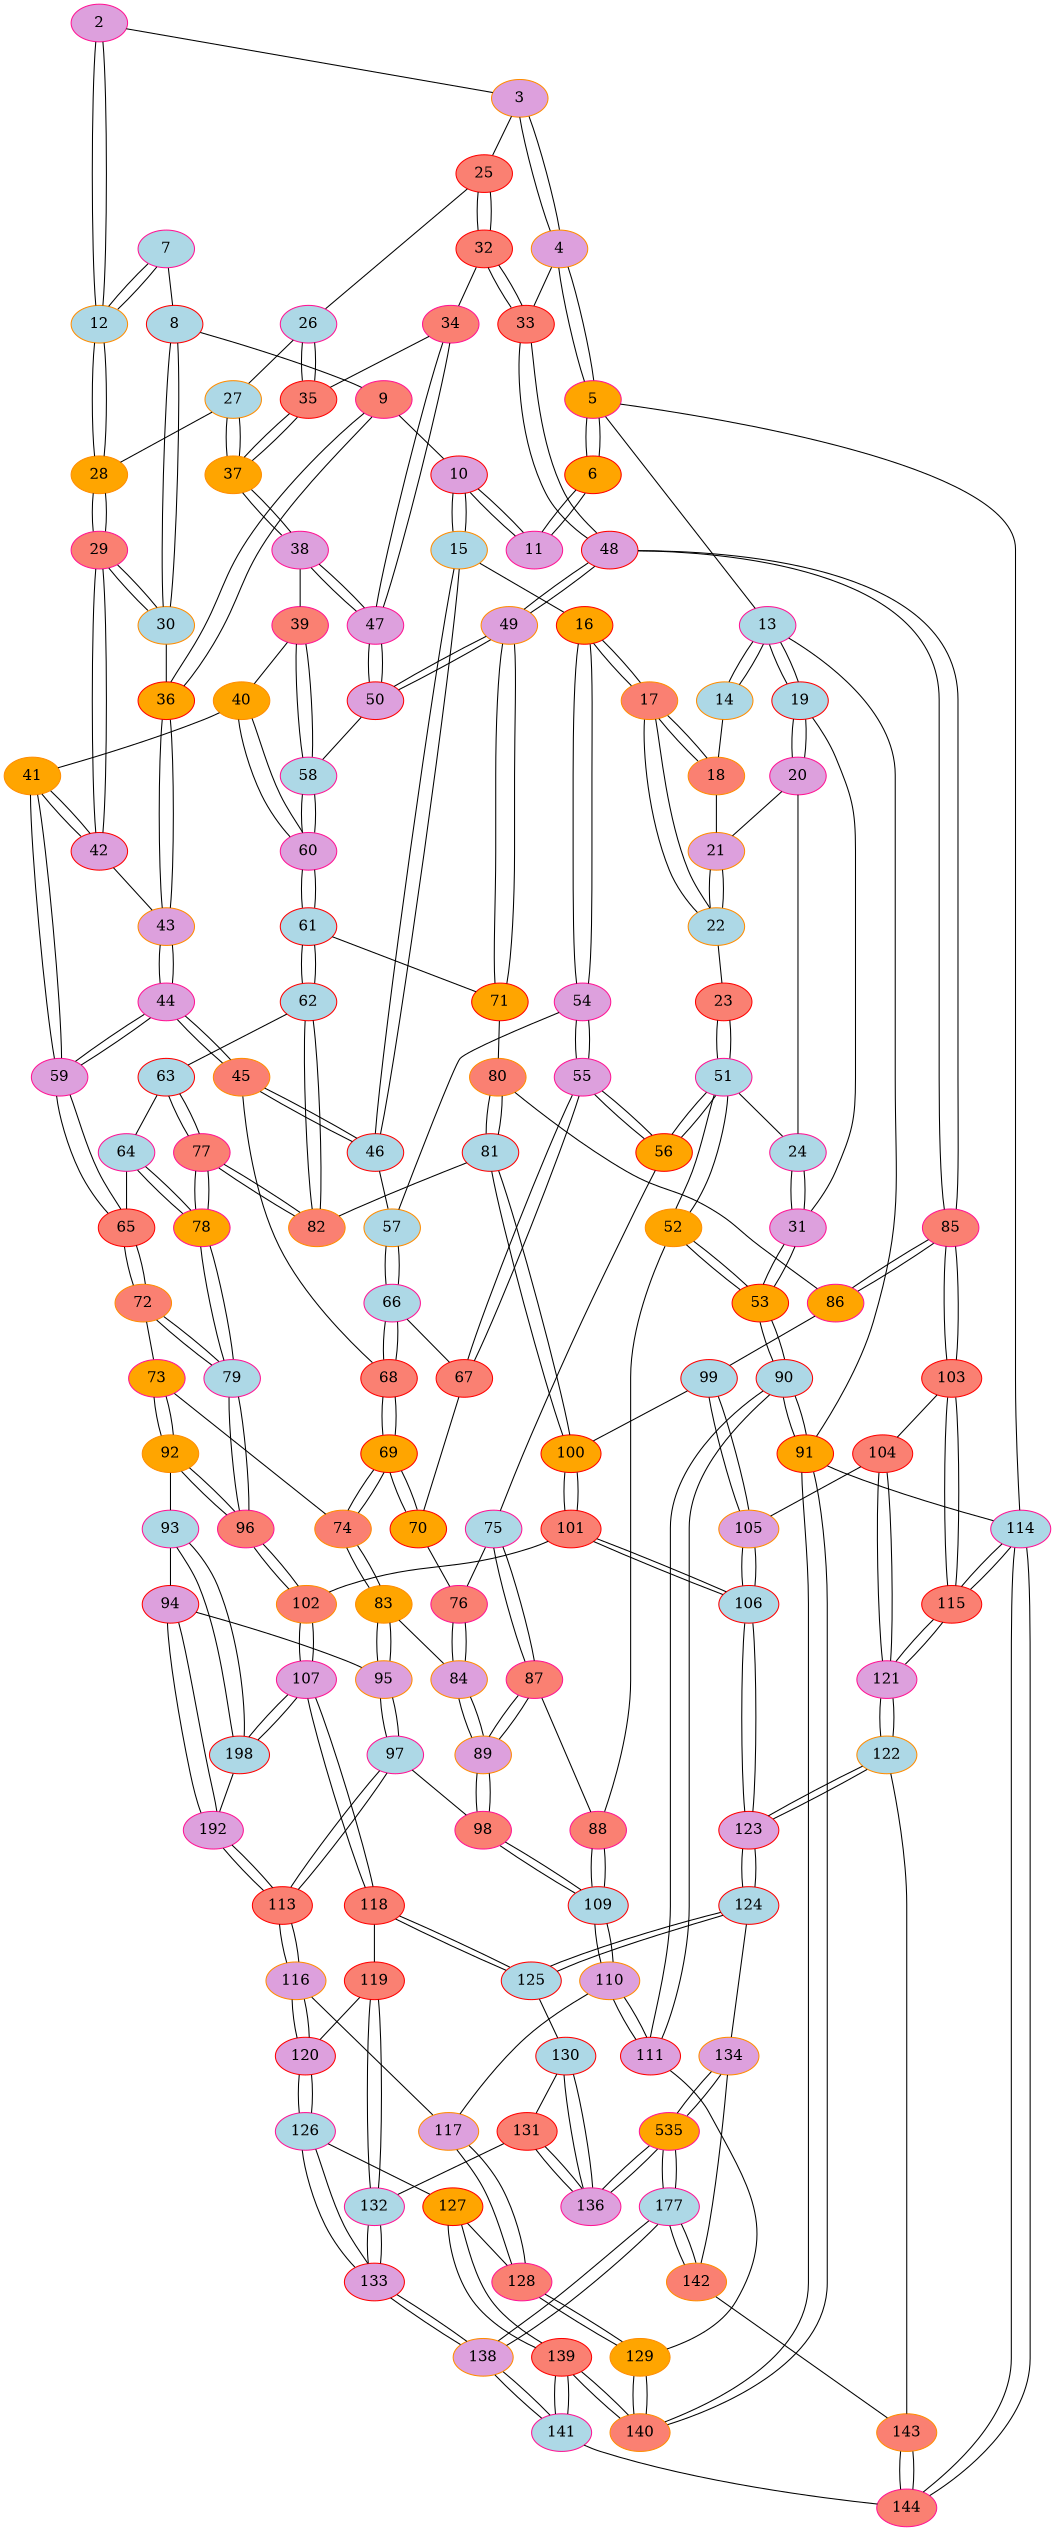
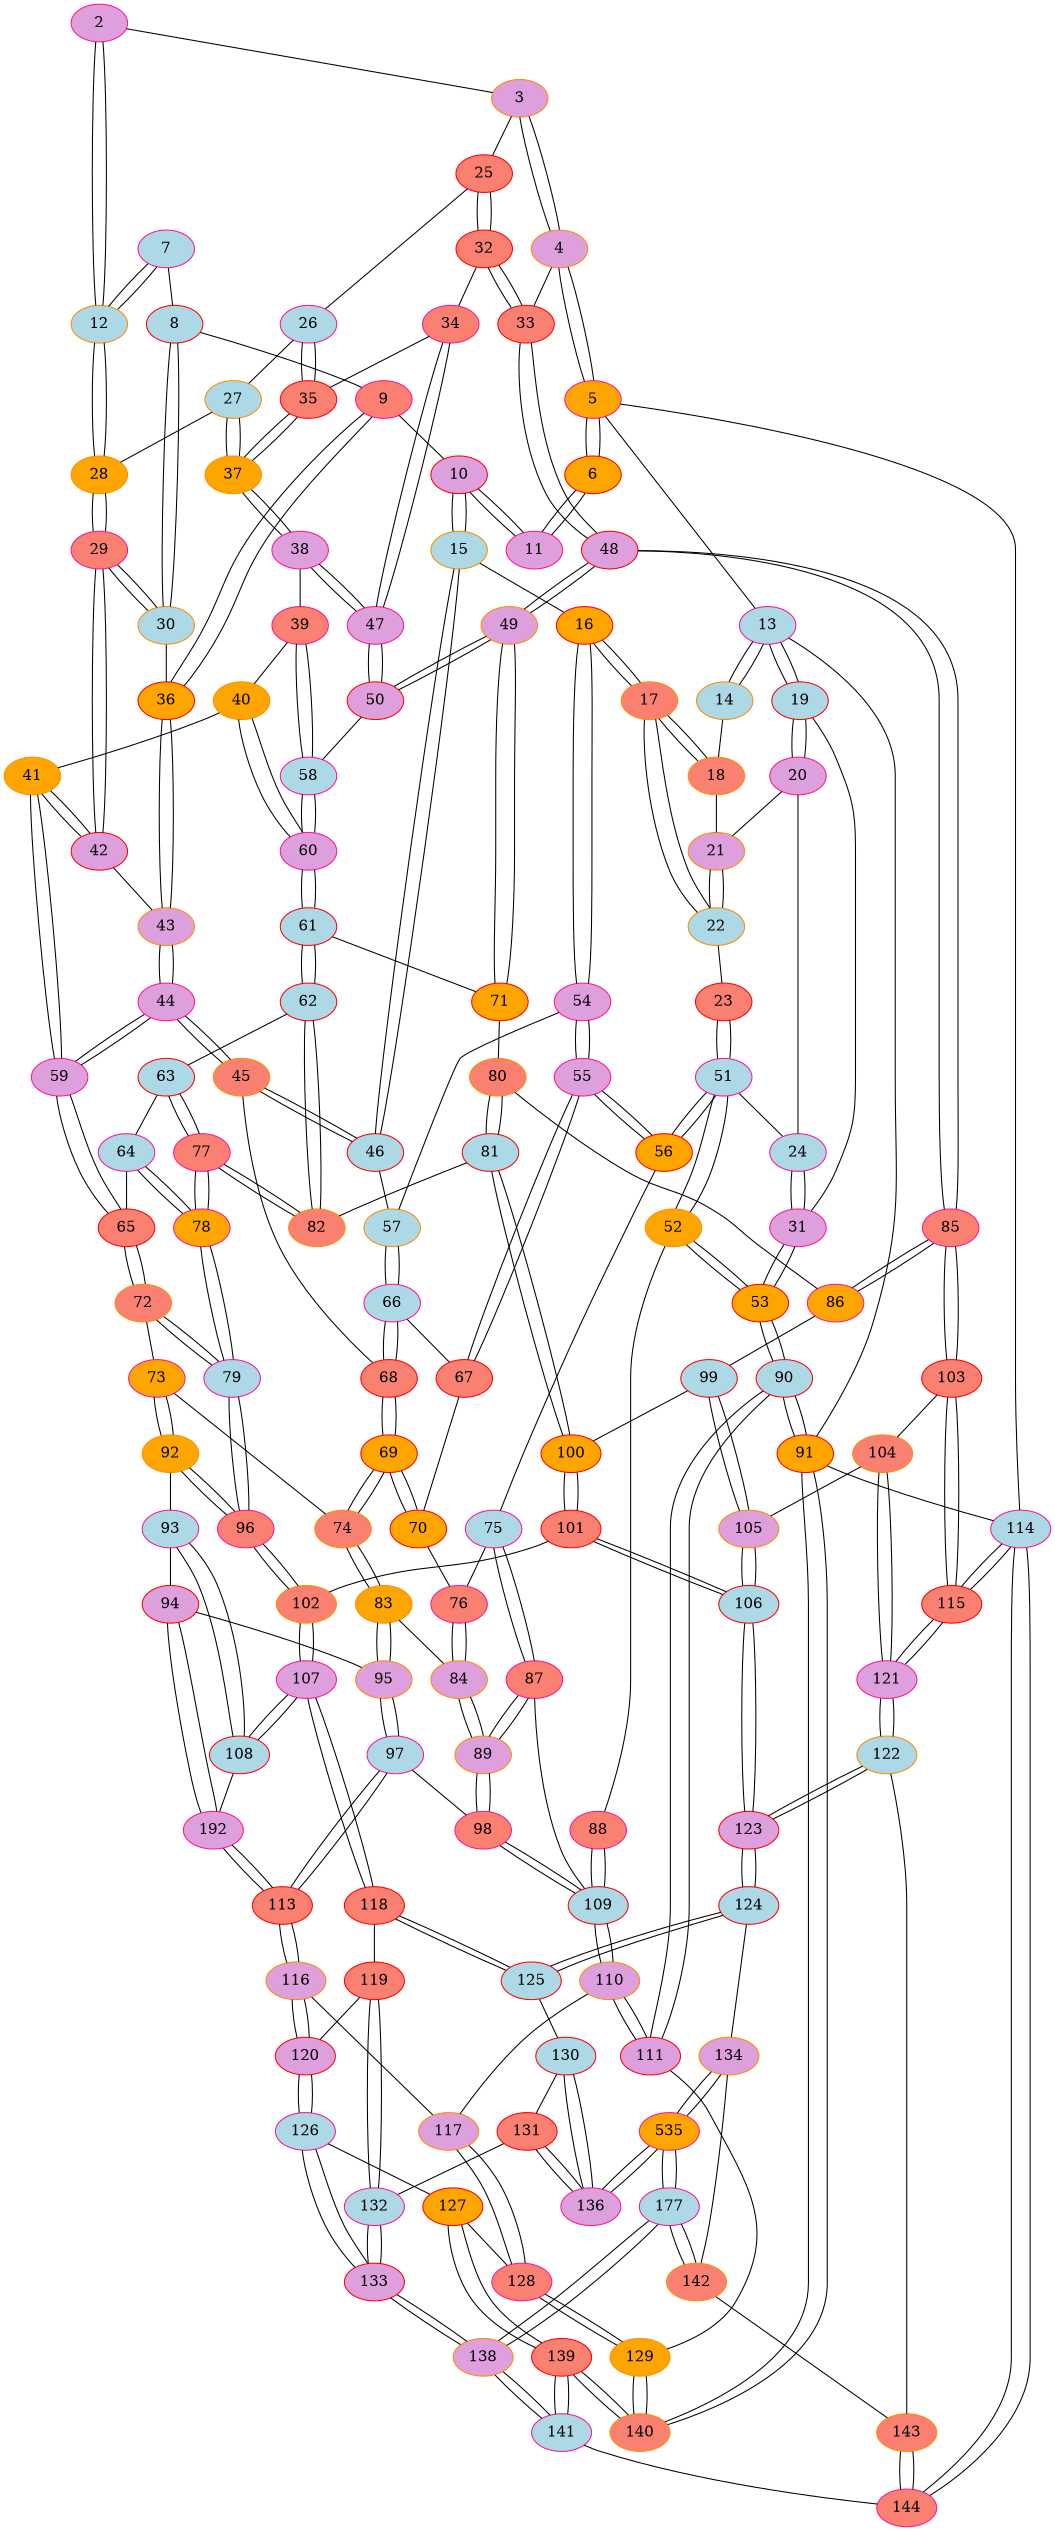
node "104": color red -> darkorange
node "198": label "198" -> "108"
edge "87" -- "88": now "87" -- "109"
